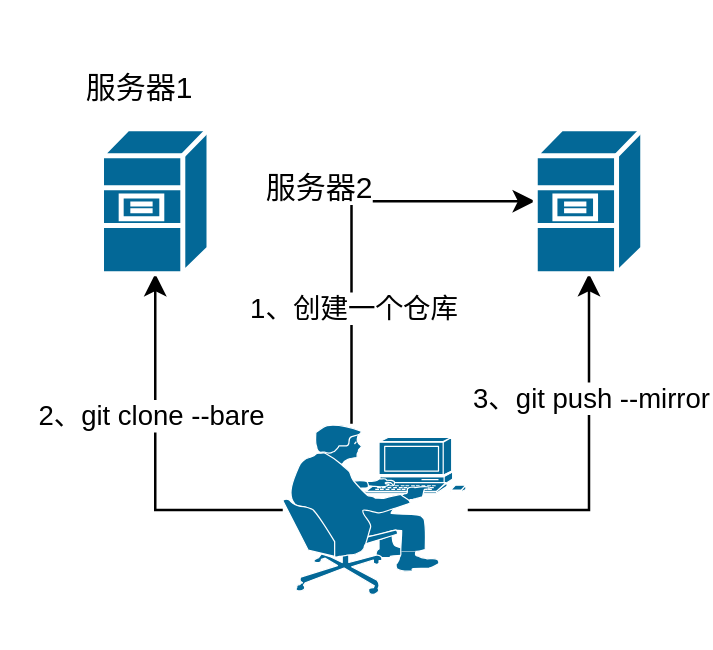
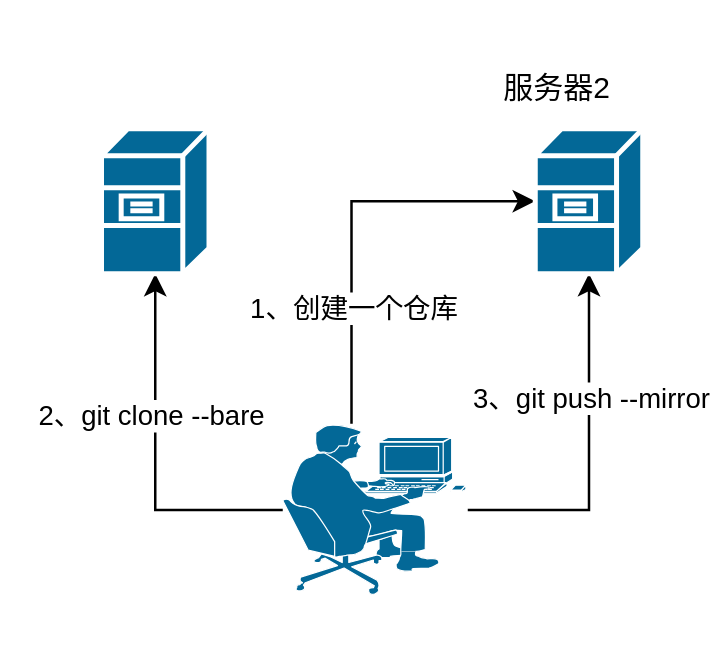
node "服务器1": removed
node "服务器2": moved (318, 189) -> (555, 89)
